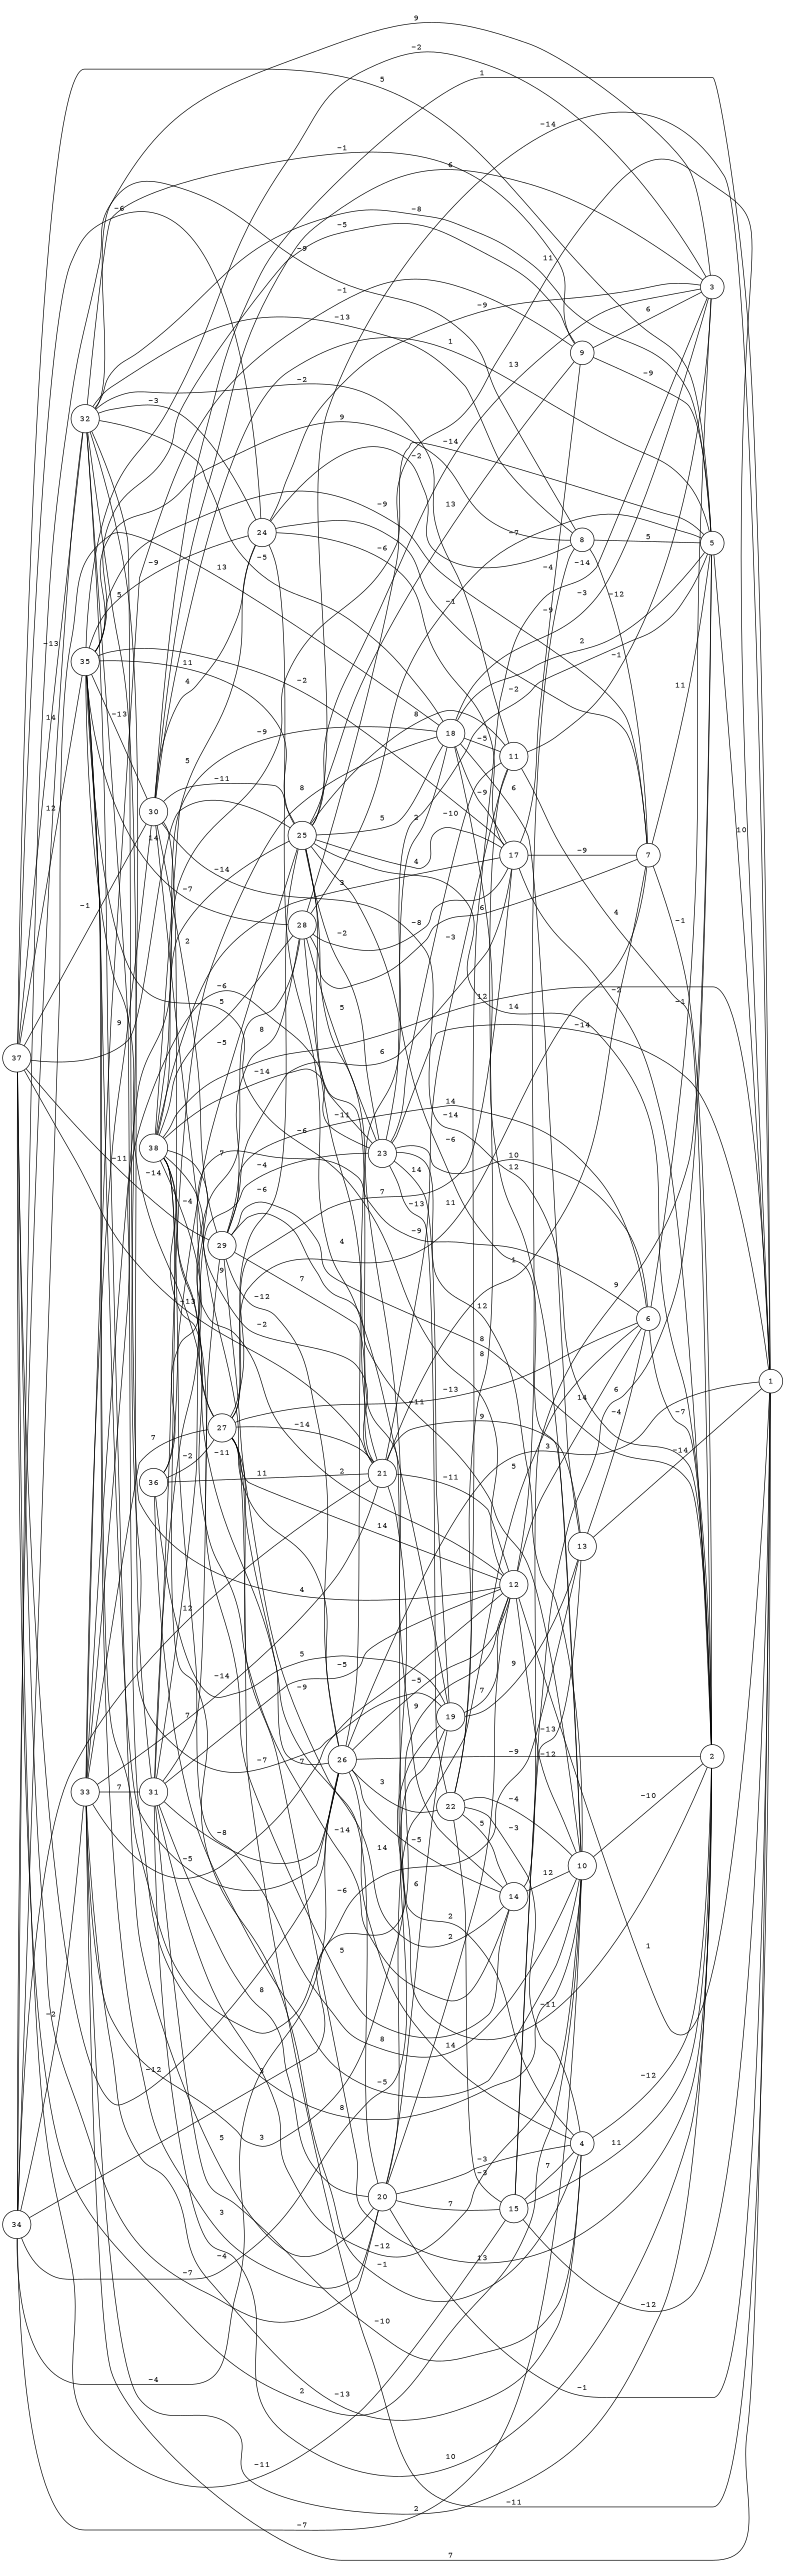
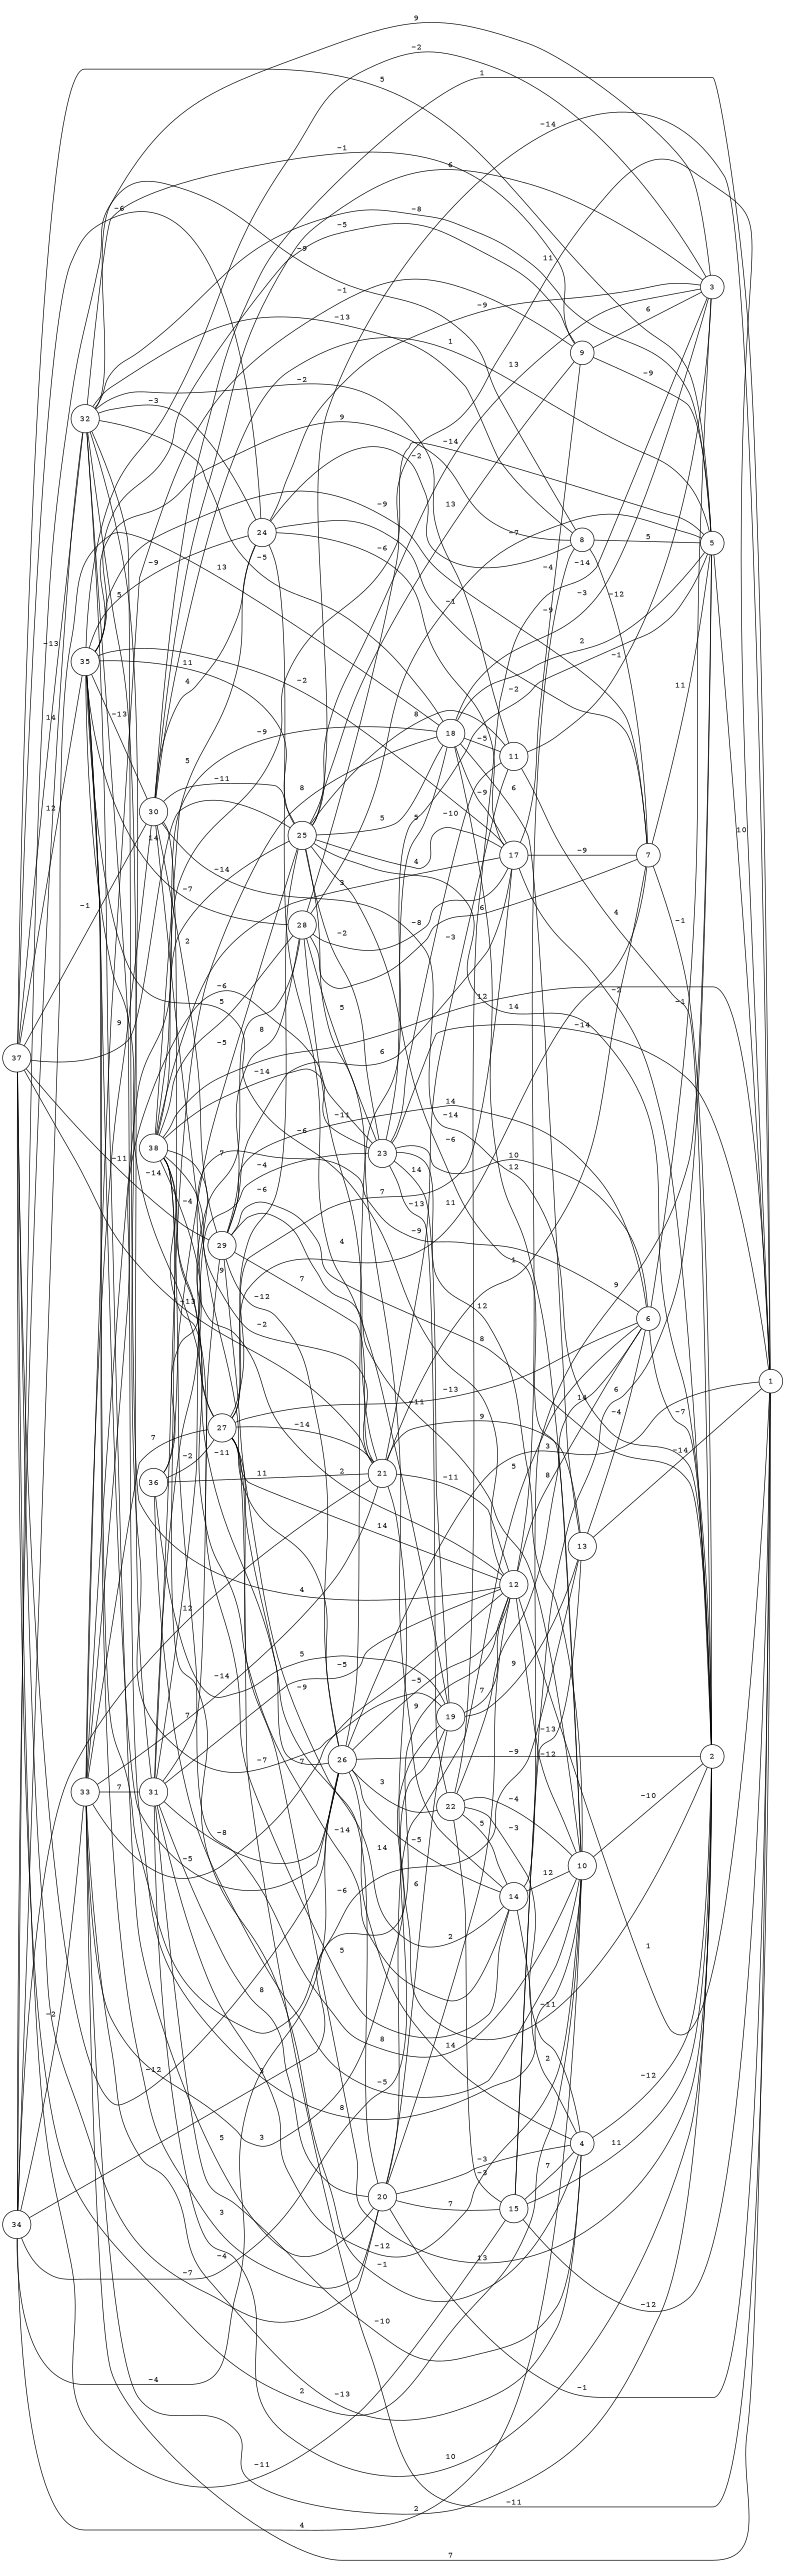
edge "18" -- "23": label "2" -> "5"
edge "11" -- "22": now "6" -- "22"
edge "25" -- "4": now "14" -- "4"
edge "10" -- "34": label "-7" -> "4"
